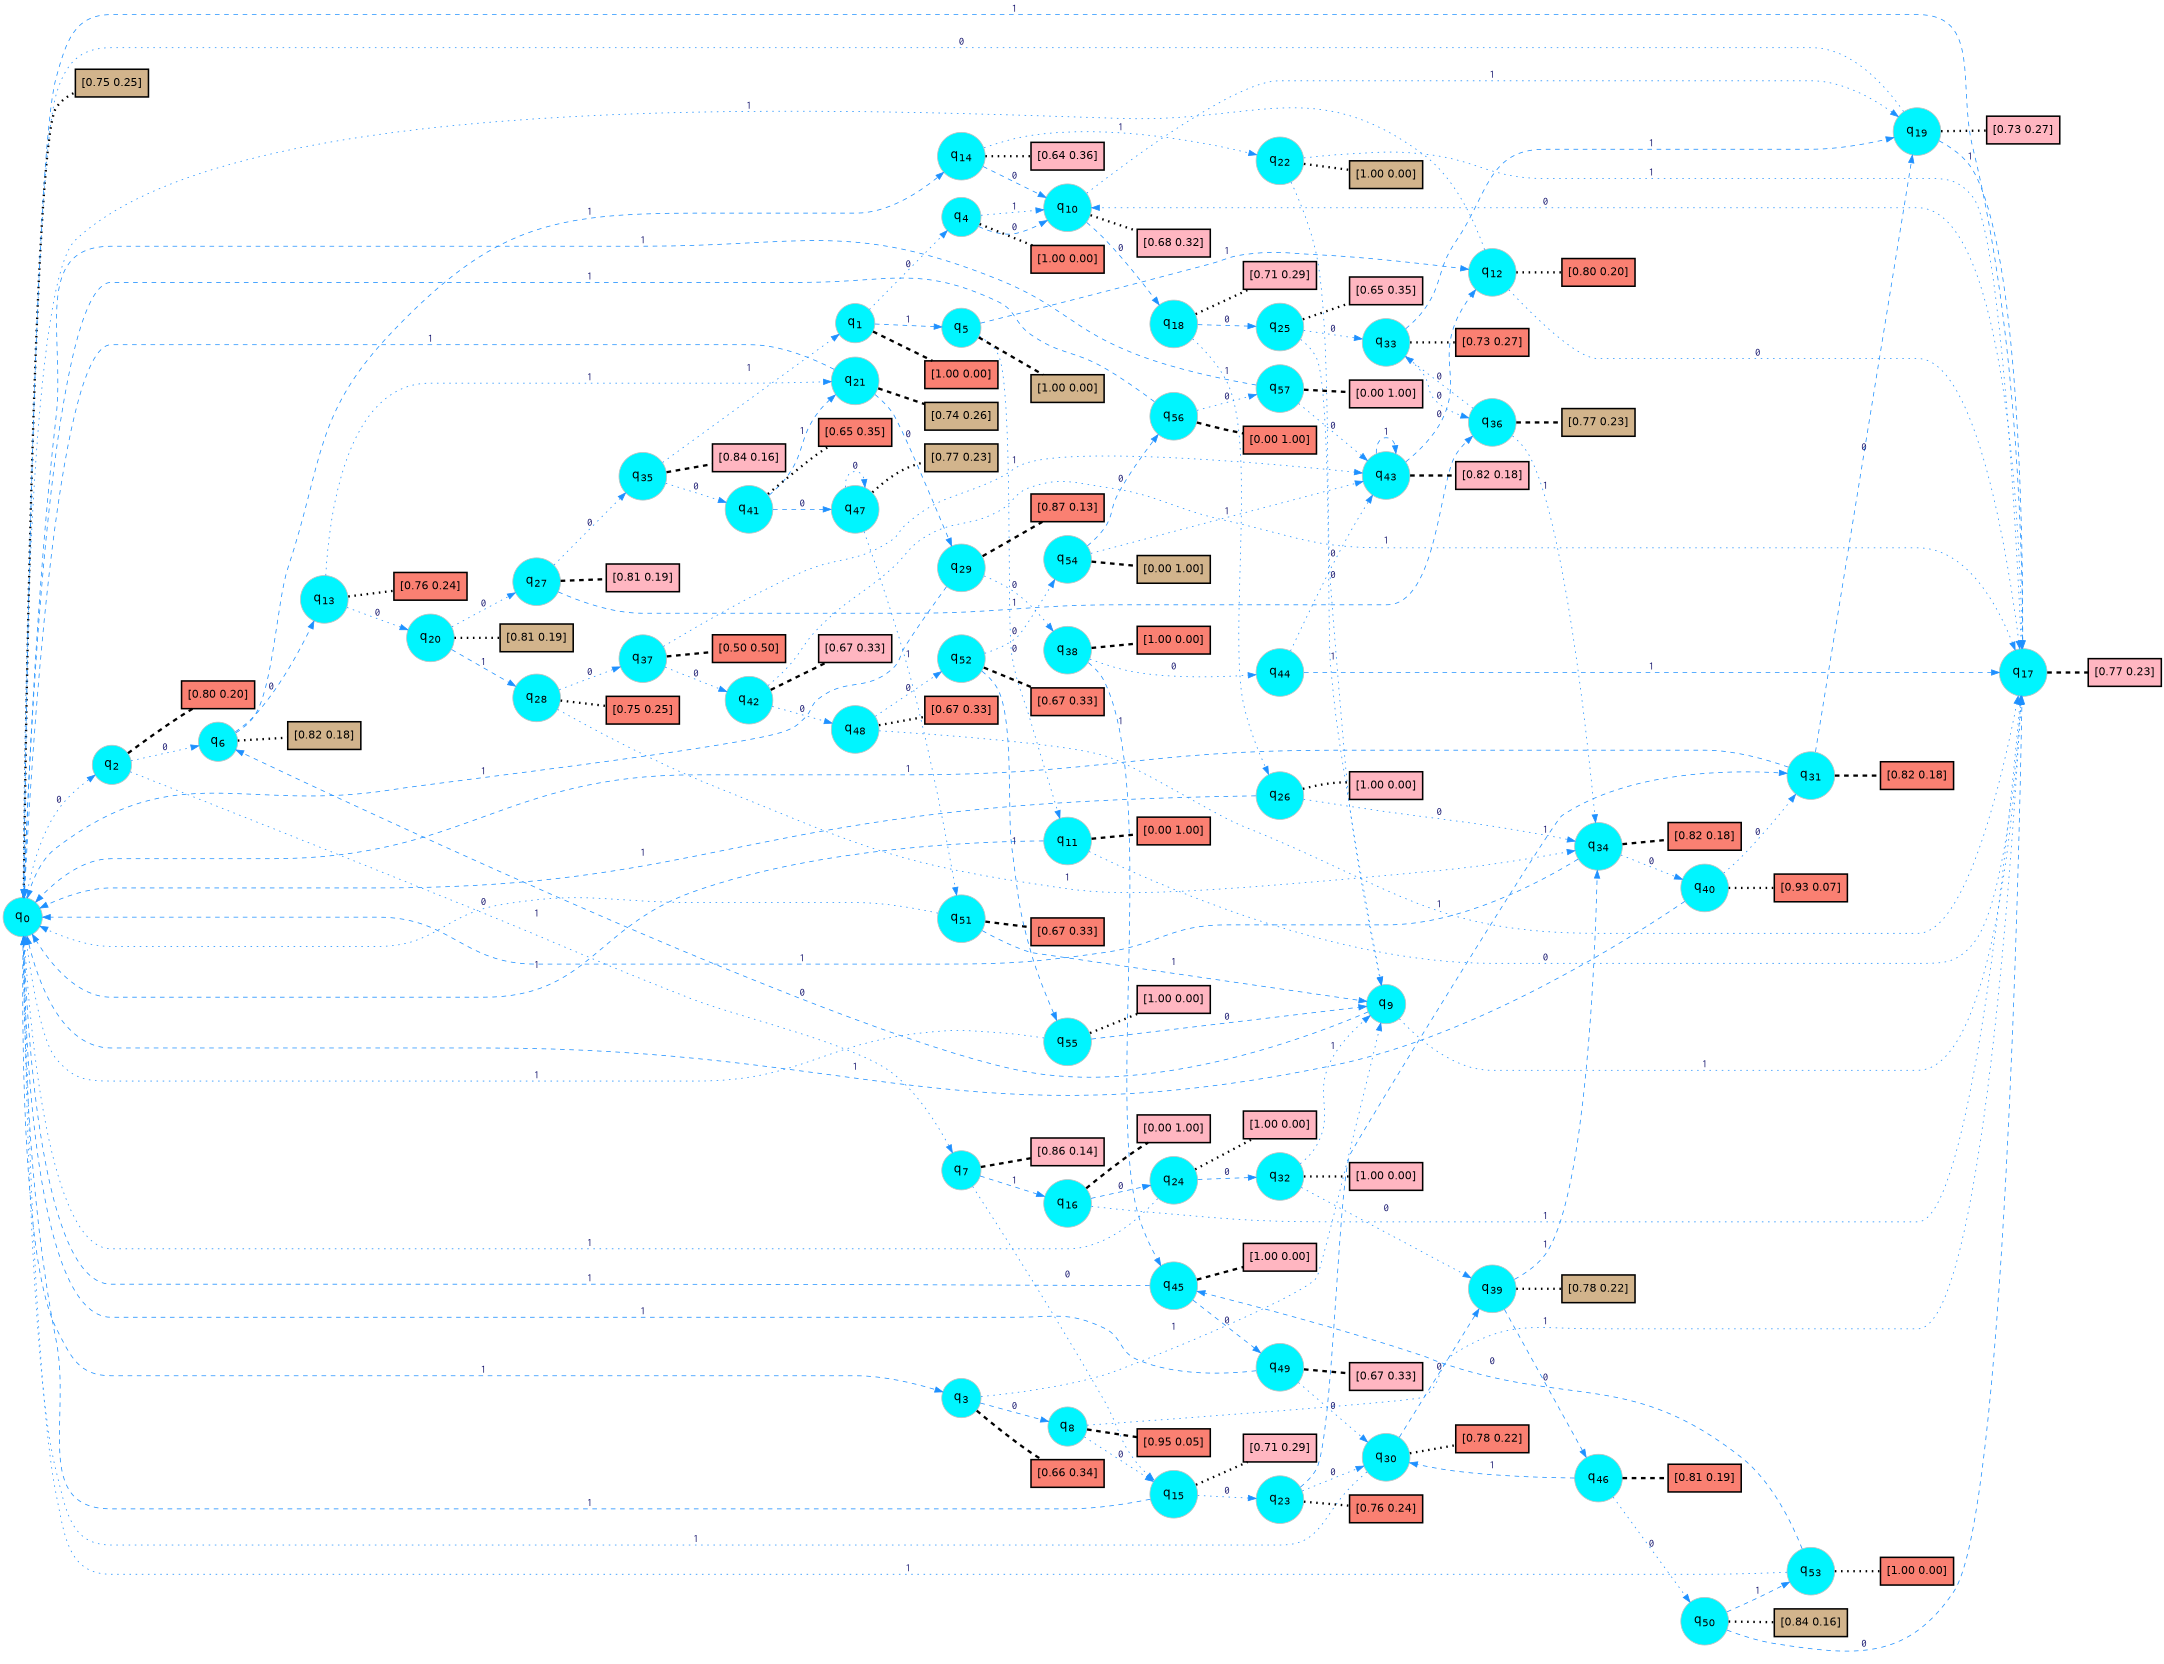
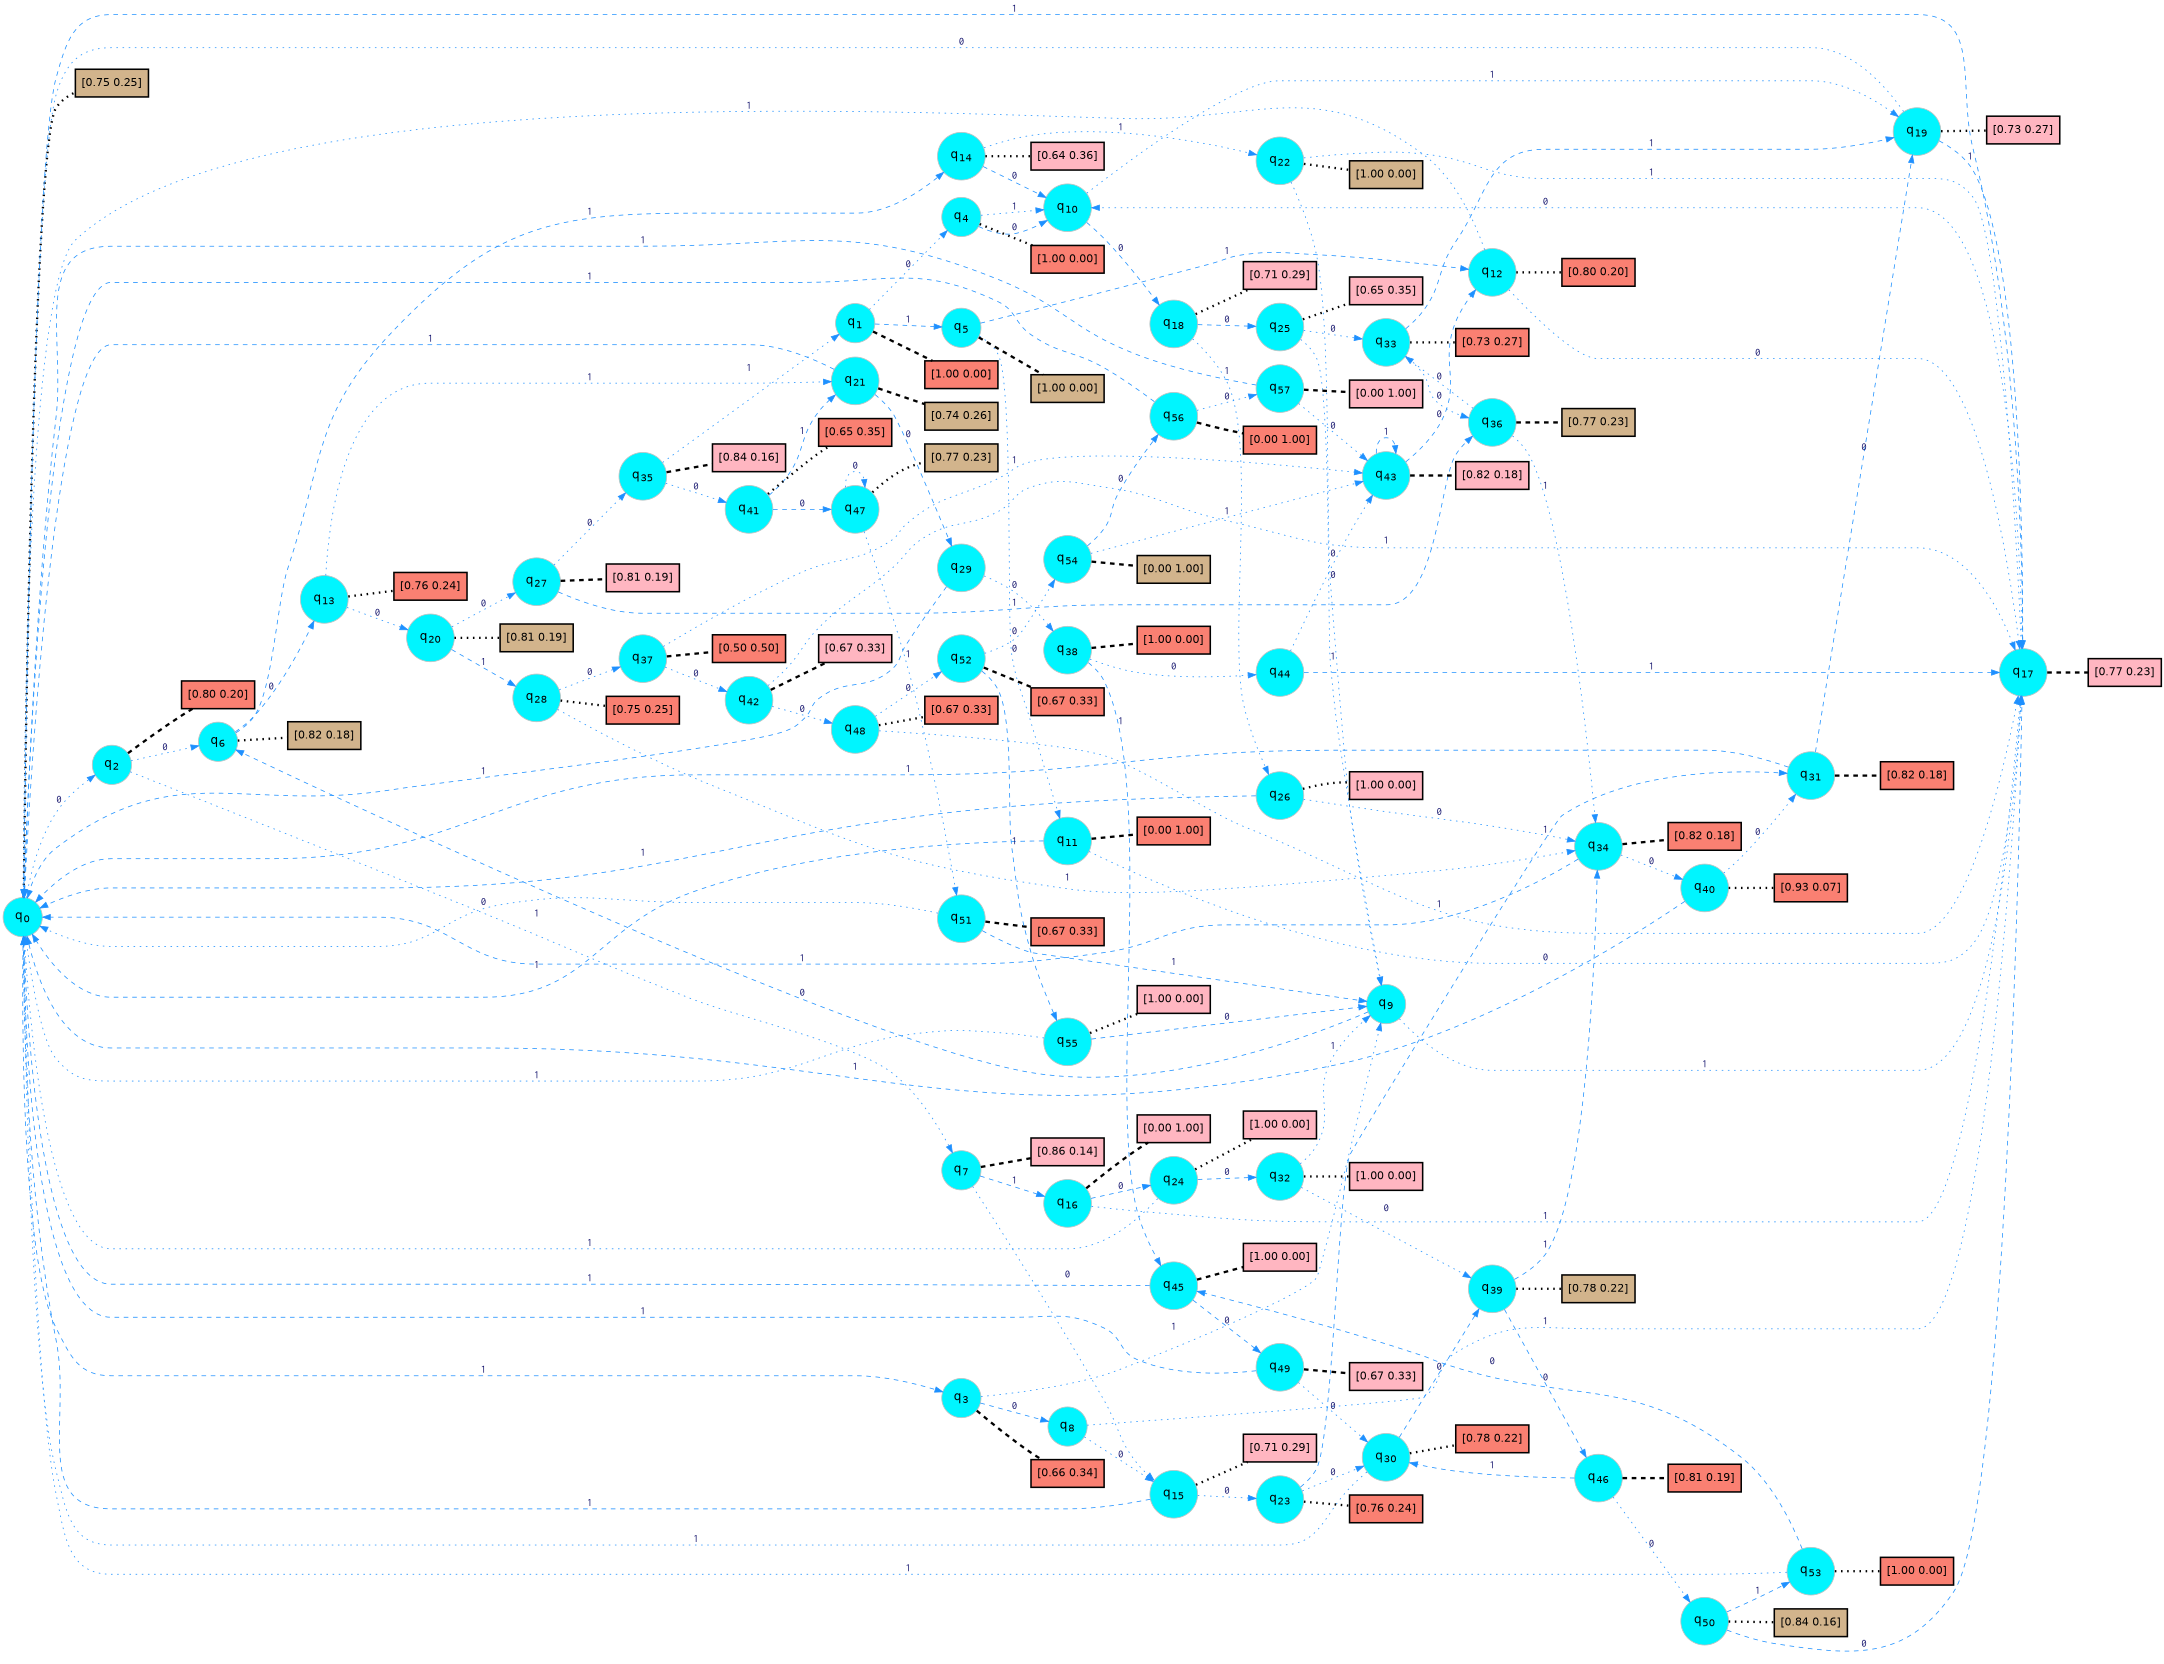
node "[0.68 0.32]": removed
node "[0.87 0.13]": removed
node "[0.95 0.05]": removed
